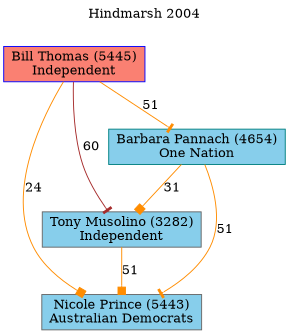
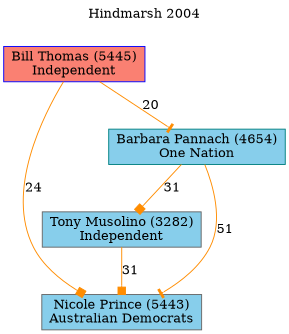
edge "Bill Thomas (5445) Independent" -> "Barbara Pannach (4654) One Nation": label "51" -> "20"
edge "Bill Thomas (5445) Independent" -> "Tony Musolino (3282) Independent": removed, label "60"
edge "Tony Musolino (3282) Independent" -> "Nicole Prince (5443) Australian Democrats": label "51" -> "31"
